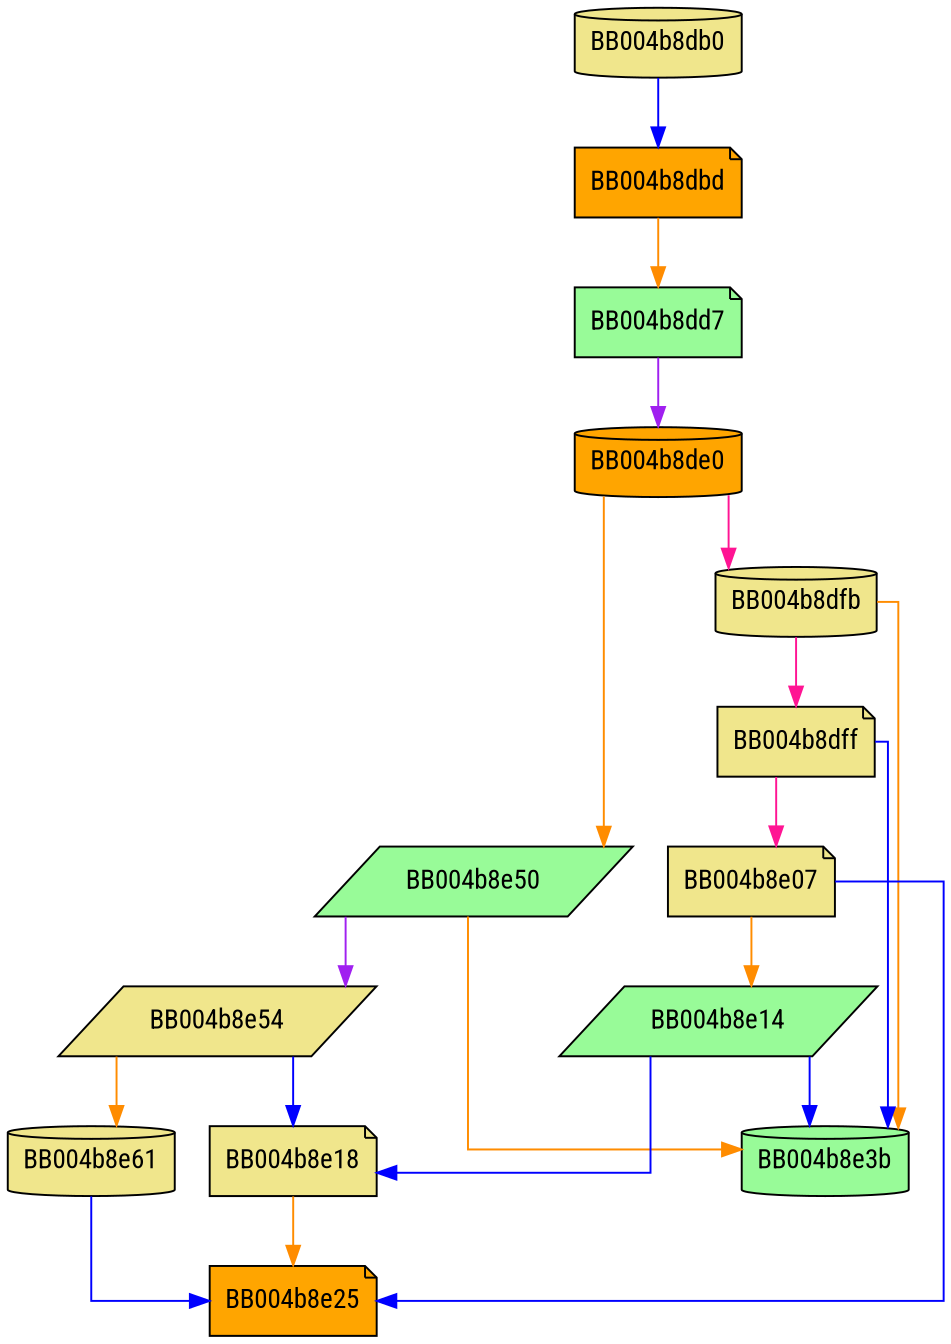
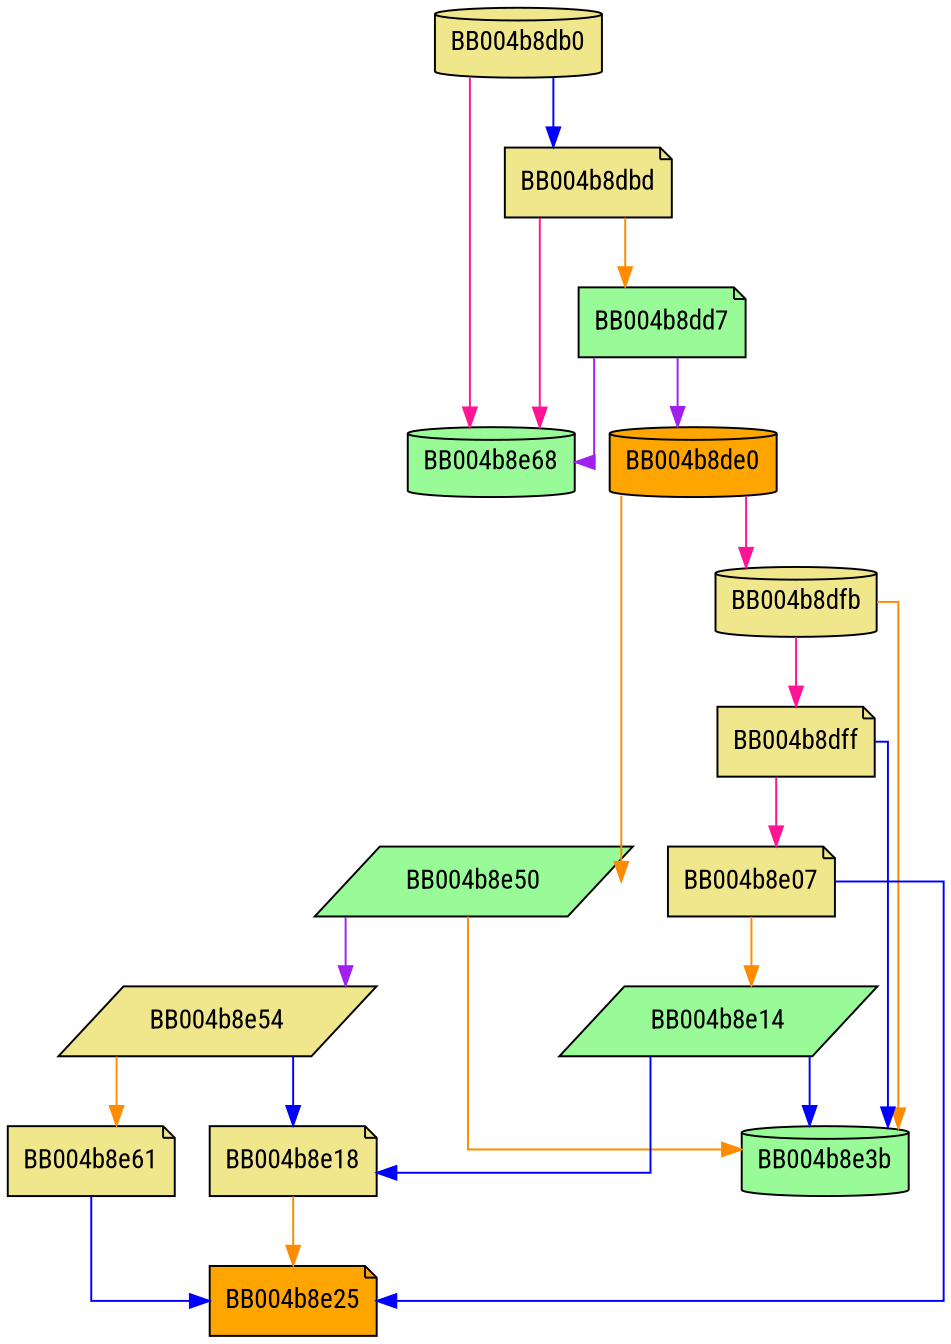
node "BB004b8dbd": fillcolor orange -> khaki
node "BB004b8e68": added
node "BB004b8e61": shape cylinder -> note
